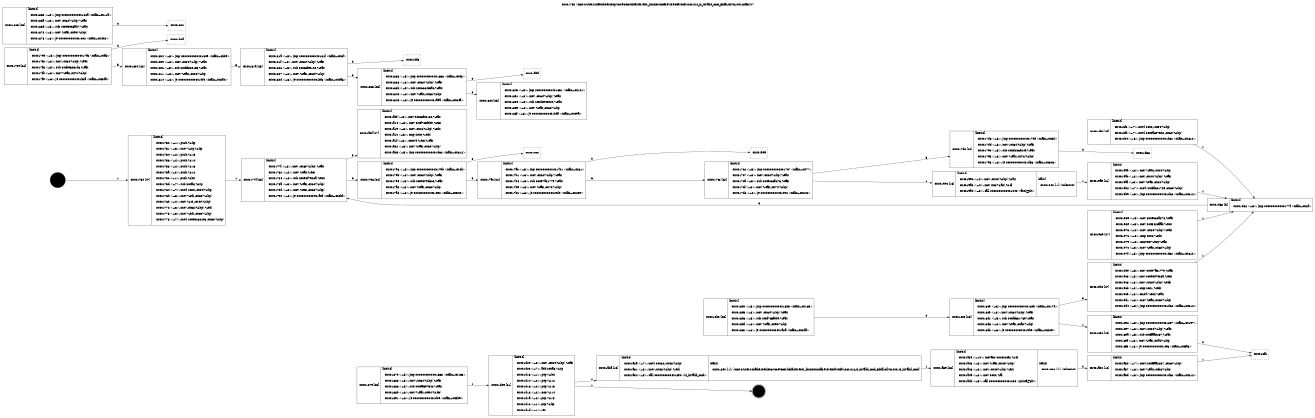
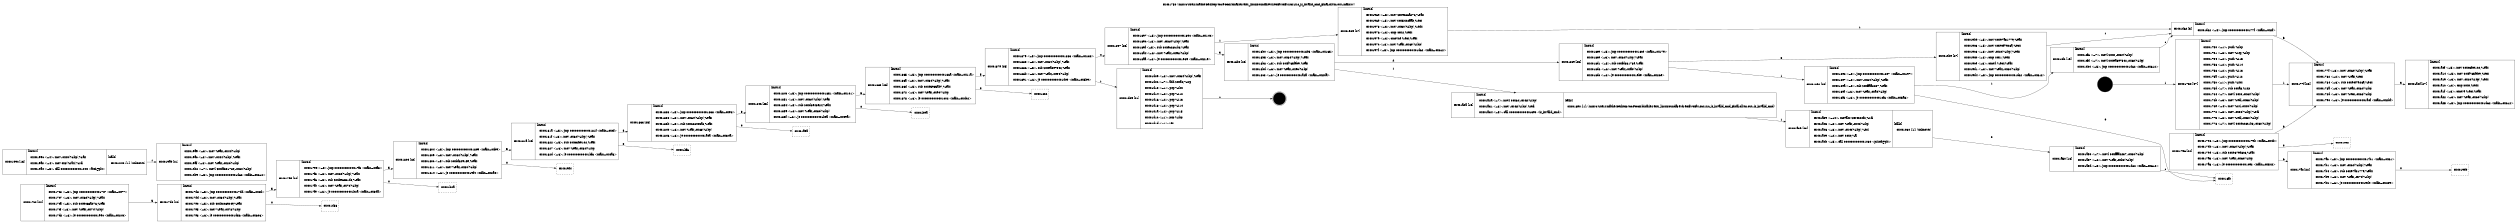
node "0x401897 [25]": added
edge "0x401865 [25]" -> "0x40187e [25]": added, label "5"
edge "0x40184c [25]" -> "0x401865 [25]": added, label "5"
edge "0x4018e2 [25]" -> "0x401cf6 [19]": added, label "1"
node "0x401bea": added
node "0x4019f4": added
edge "0x40177f [23]" -> "0x401796 [22]": reversed
edge "0x4017ac [22]" -> "0x4017c2 [22]": removed, label "6"
edge "0x4017c2 [22]" -> "0x40199c [13]": removed, label "1"
edge "0x4017d8 [22]" -> "0x4017ee [22]": added, label "5"
edge "0x4019a9 [21]" -> "0x401d62 [5]": removed, label "1"
edge "0x401d09 [21]" -> "0x401a2a [15]": now "0x4018b0 [25]" -> "0x401a2a [15]"
